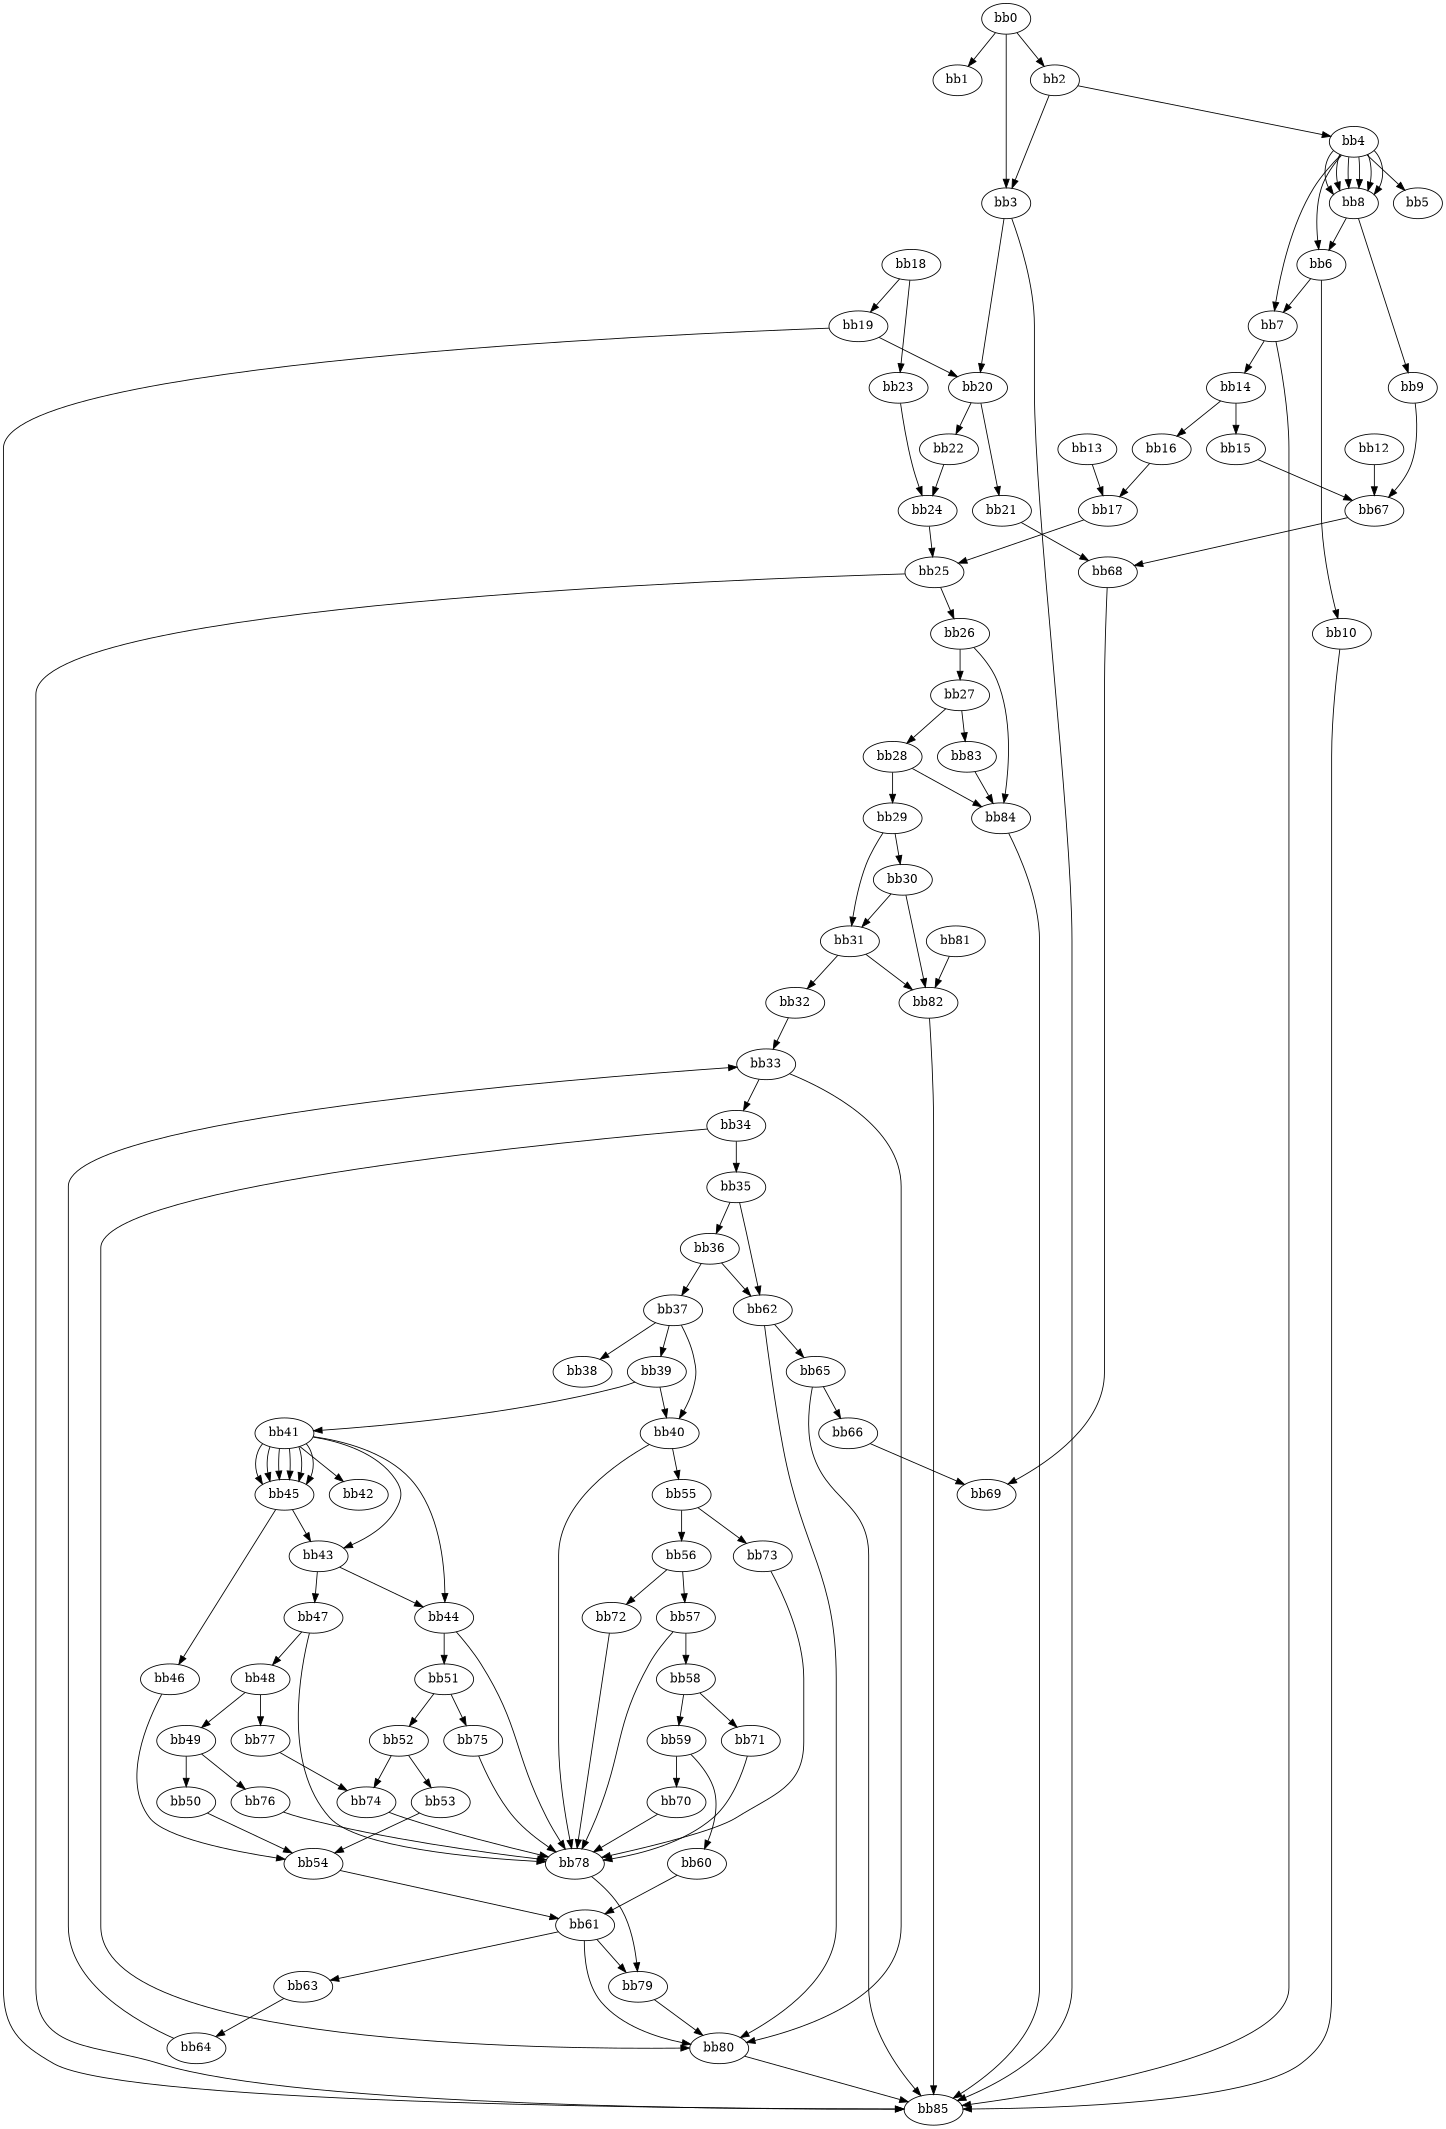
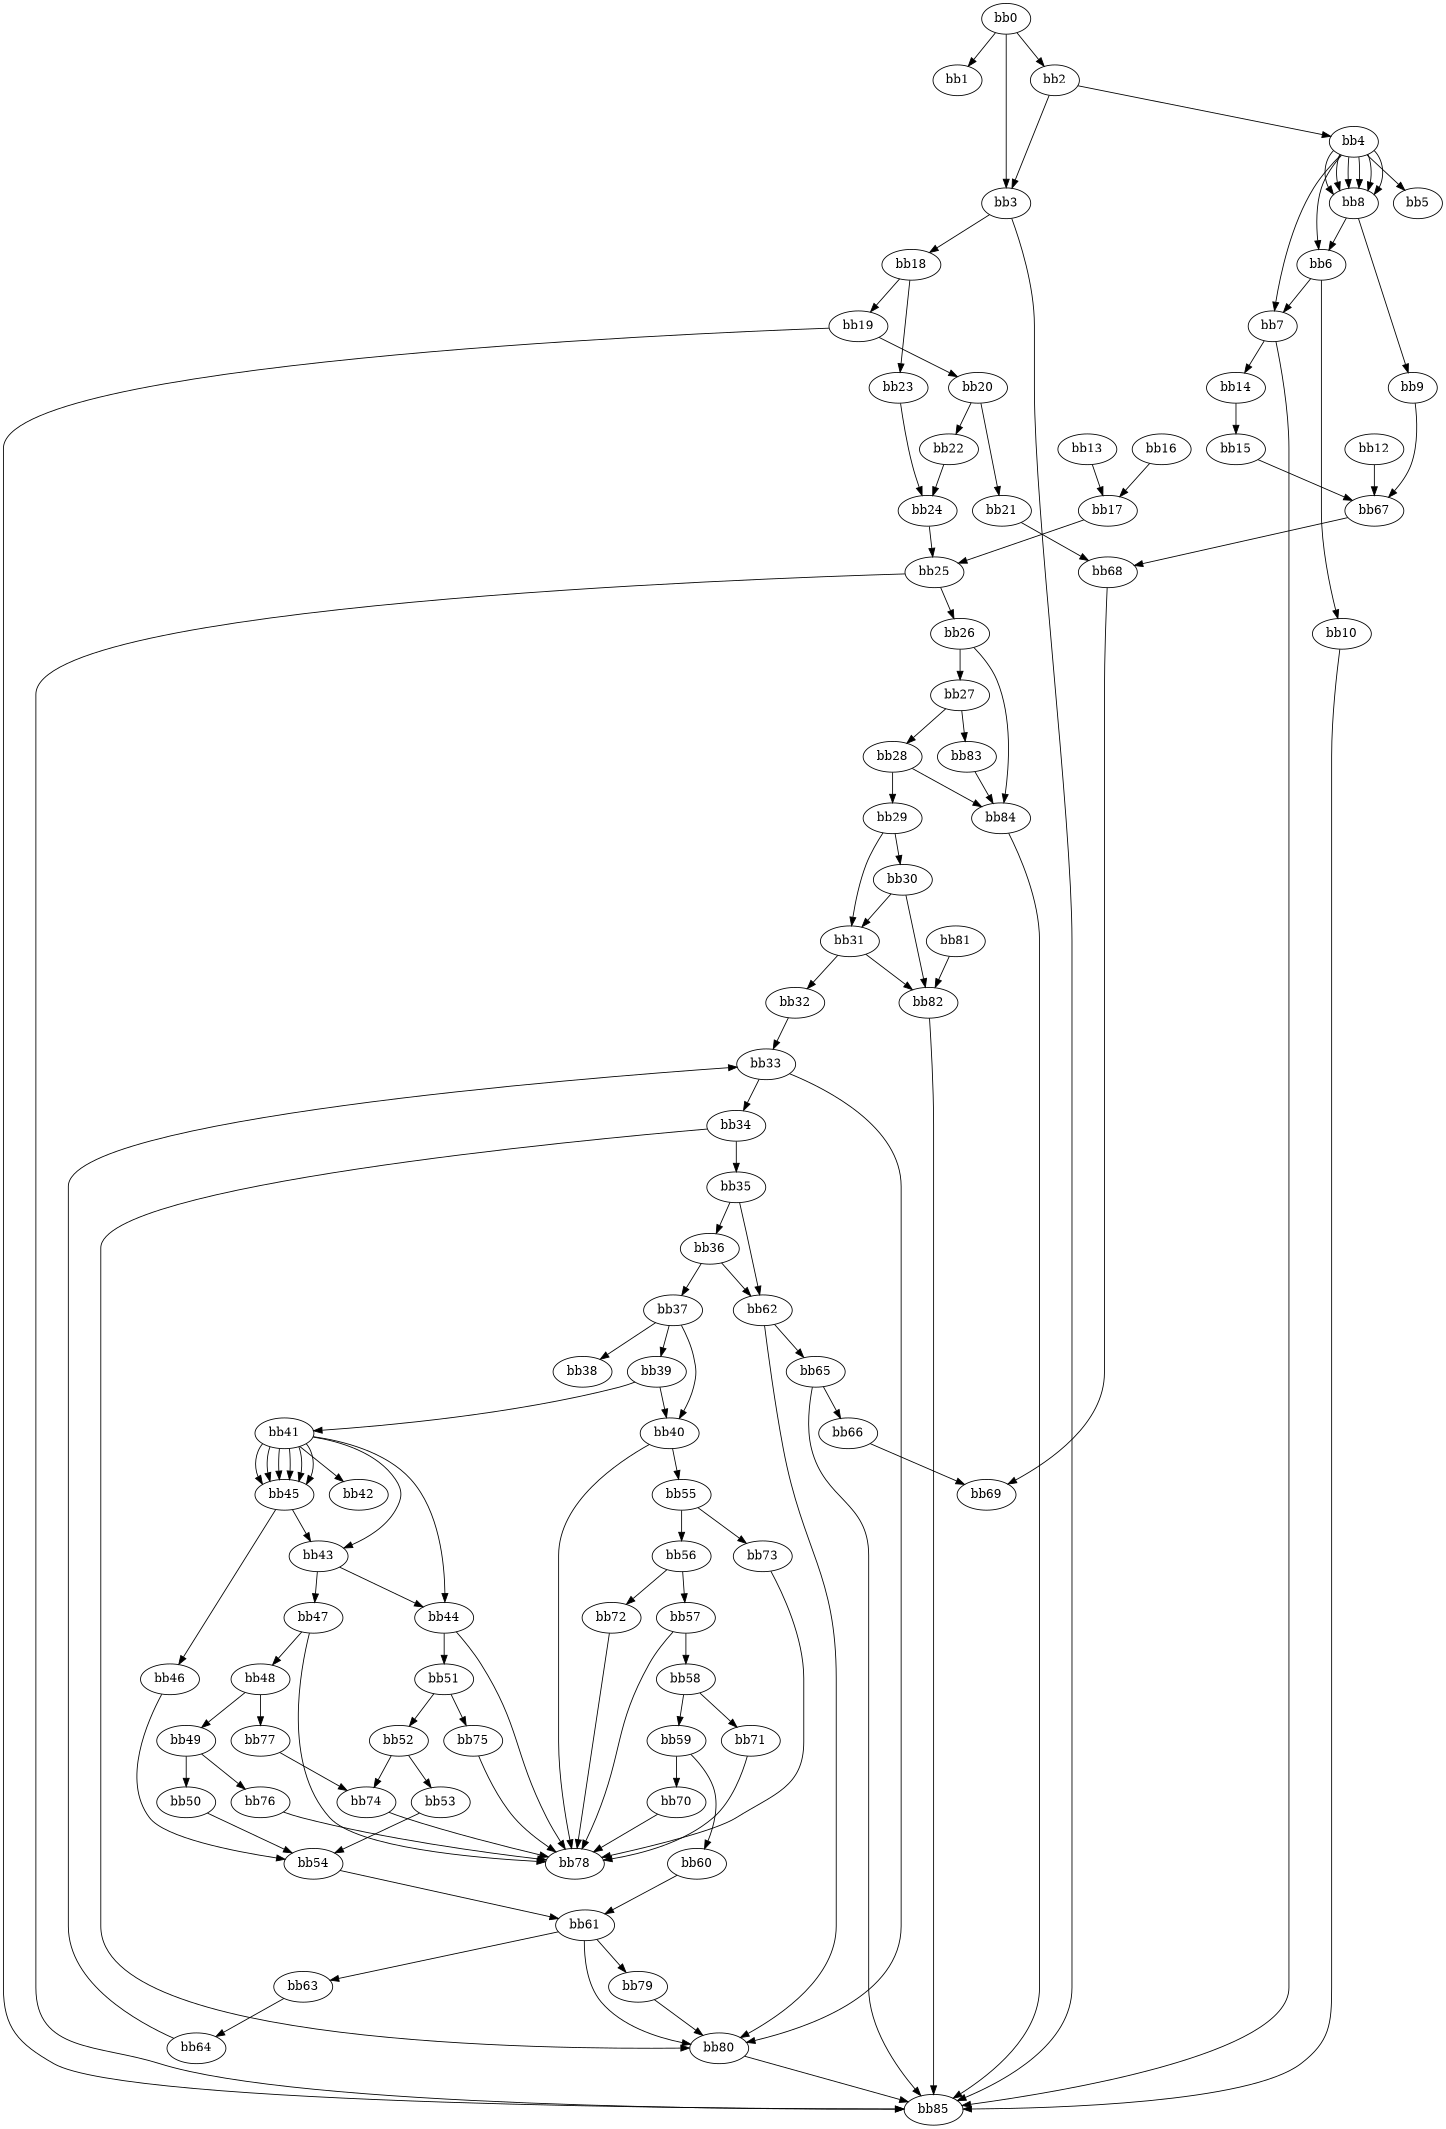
edge "bb3" -> "bb20": now "bb3" -> "bb18"
edge "bb14" -> "bb16": removed
edge "bb78" -> "bb79": removed
